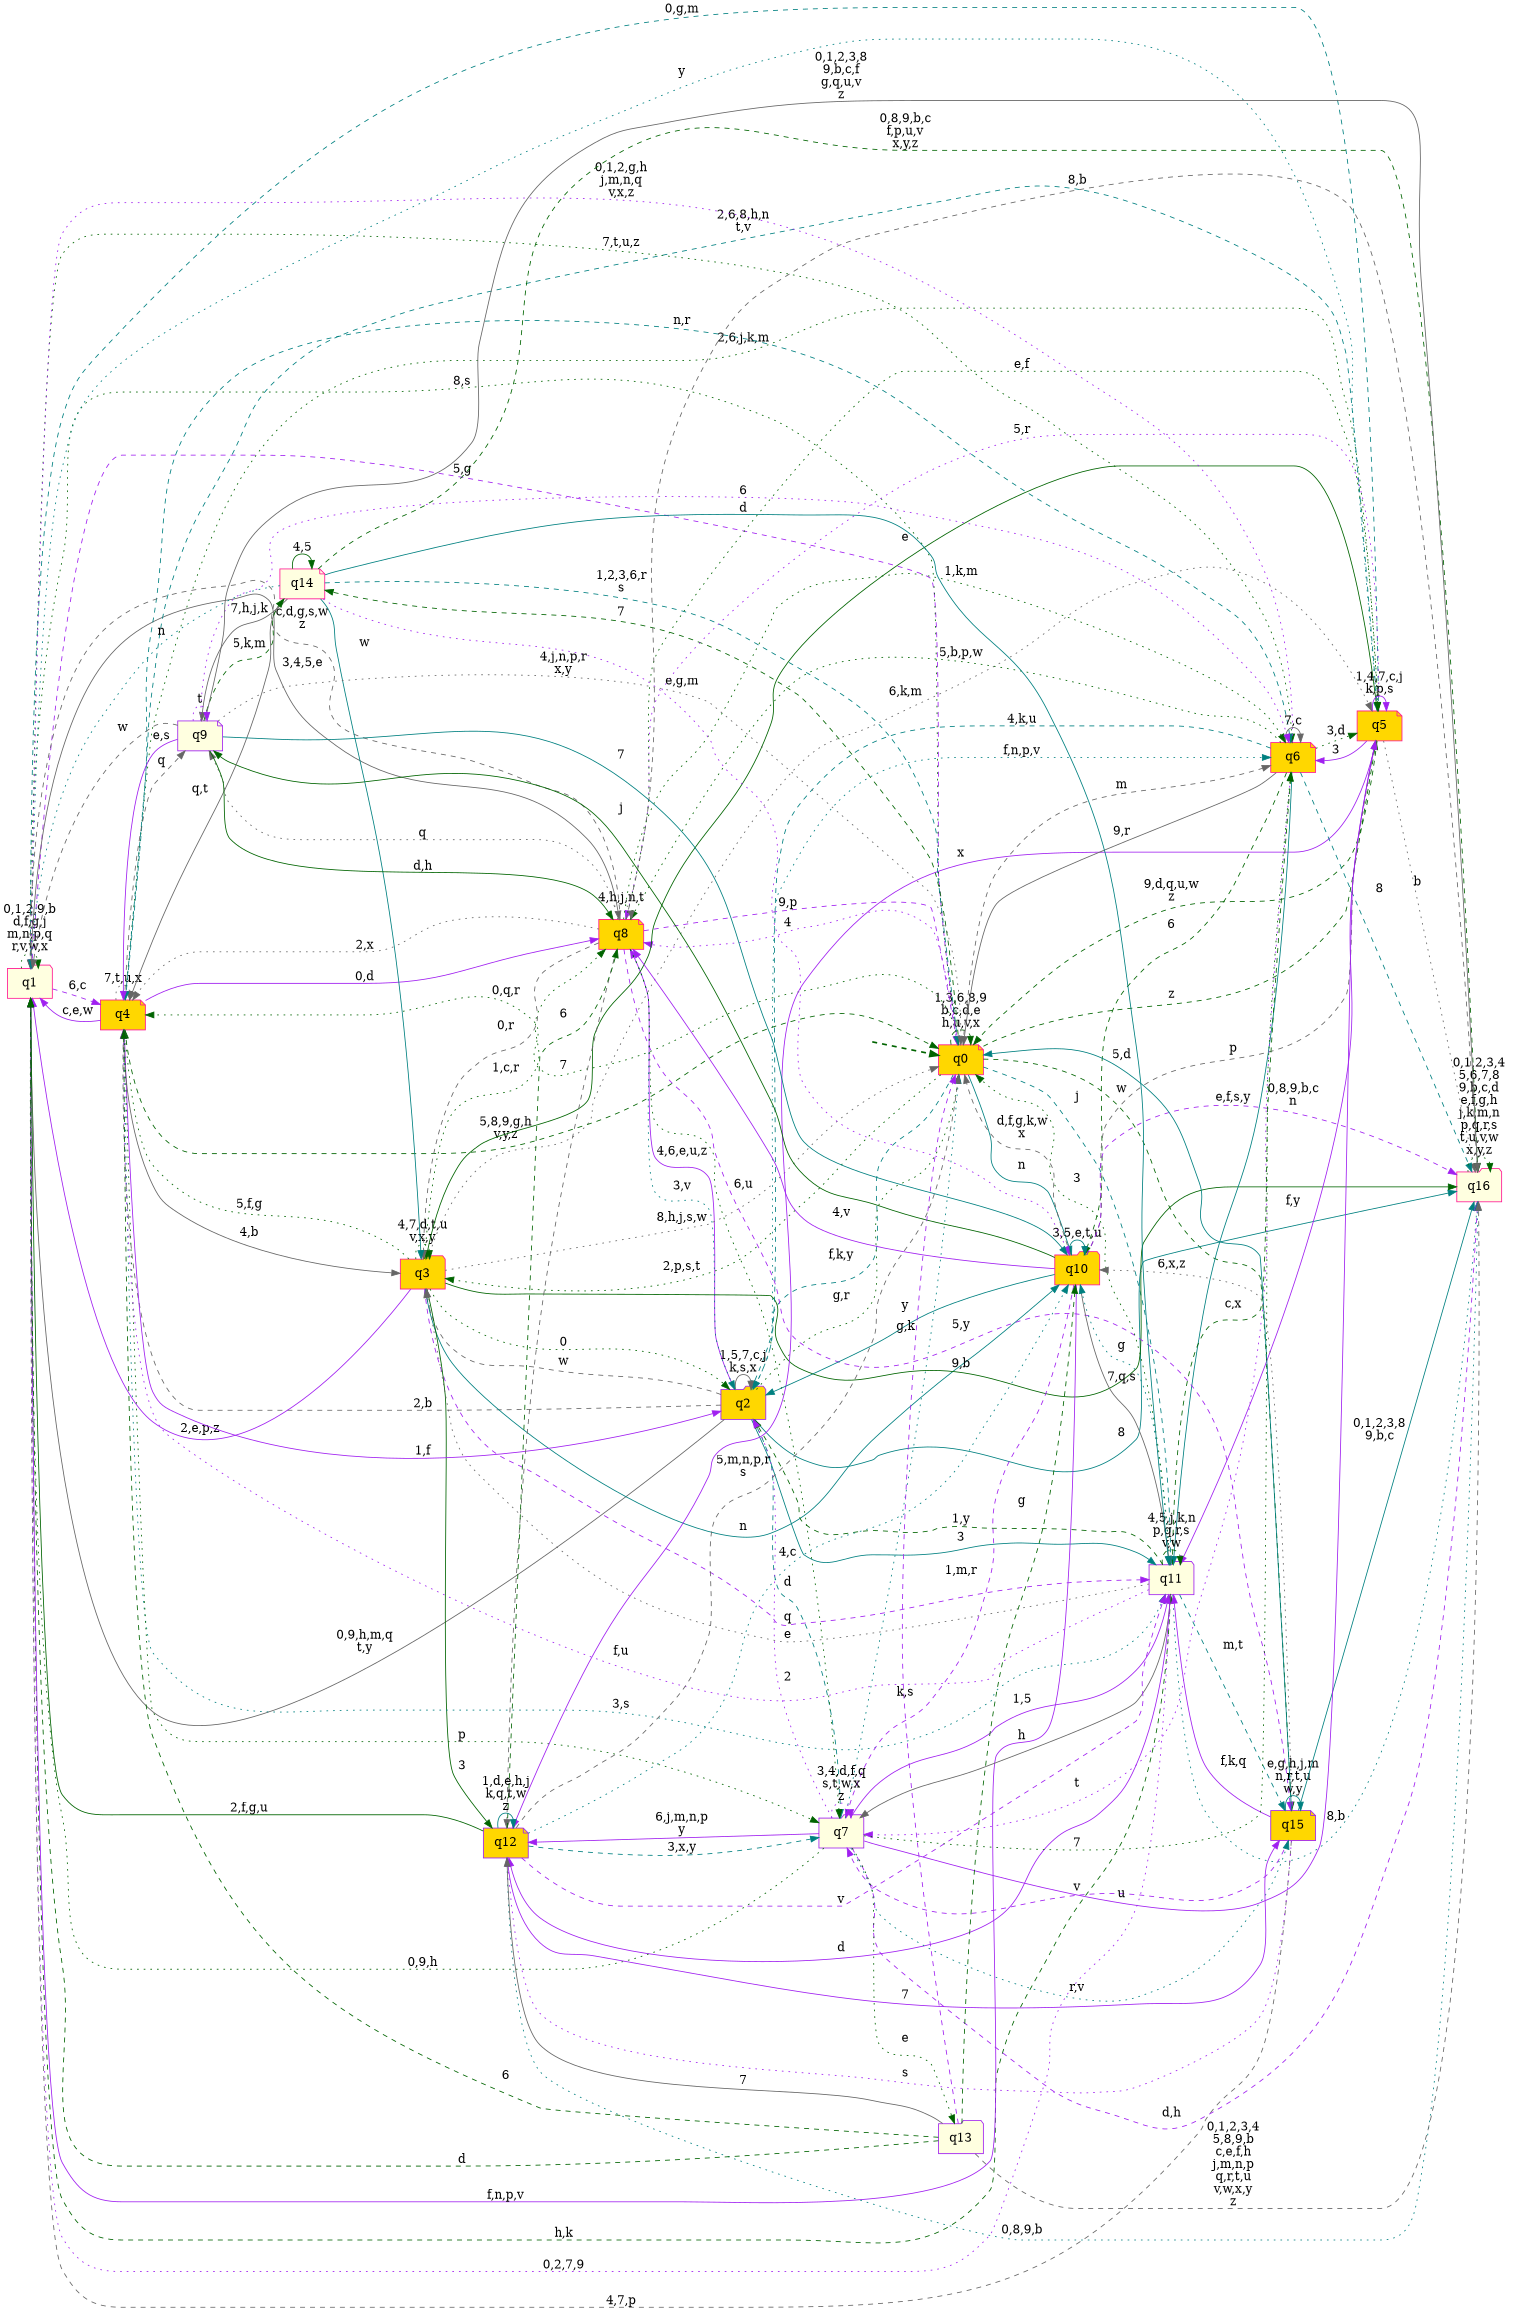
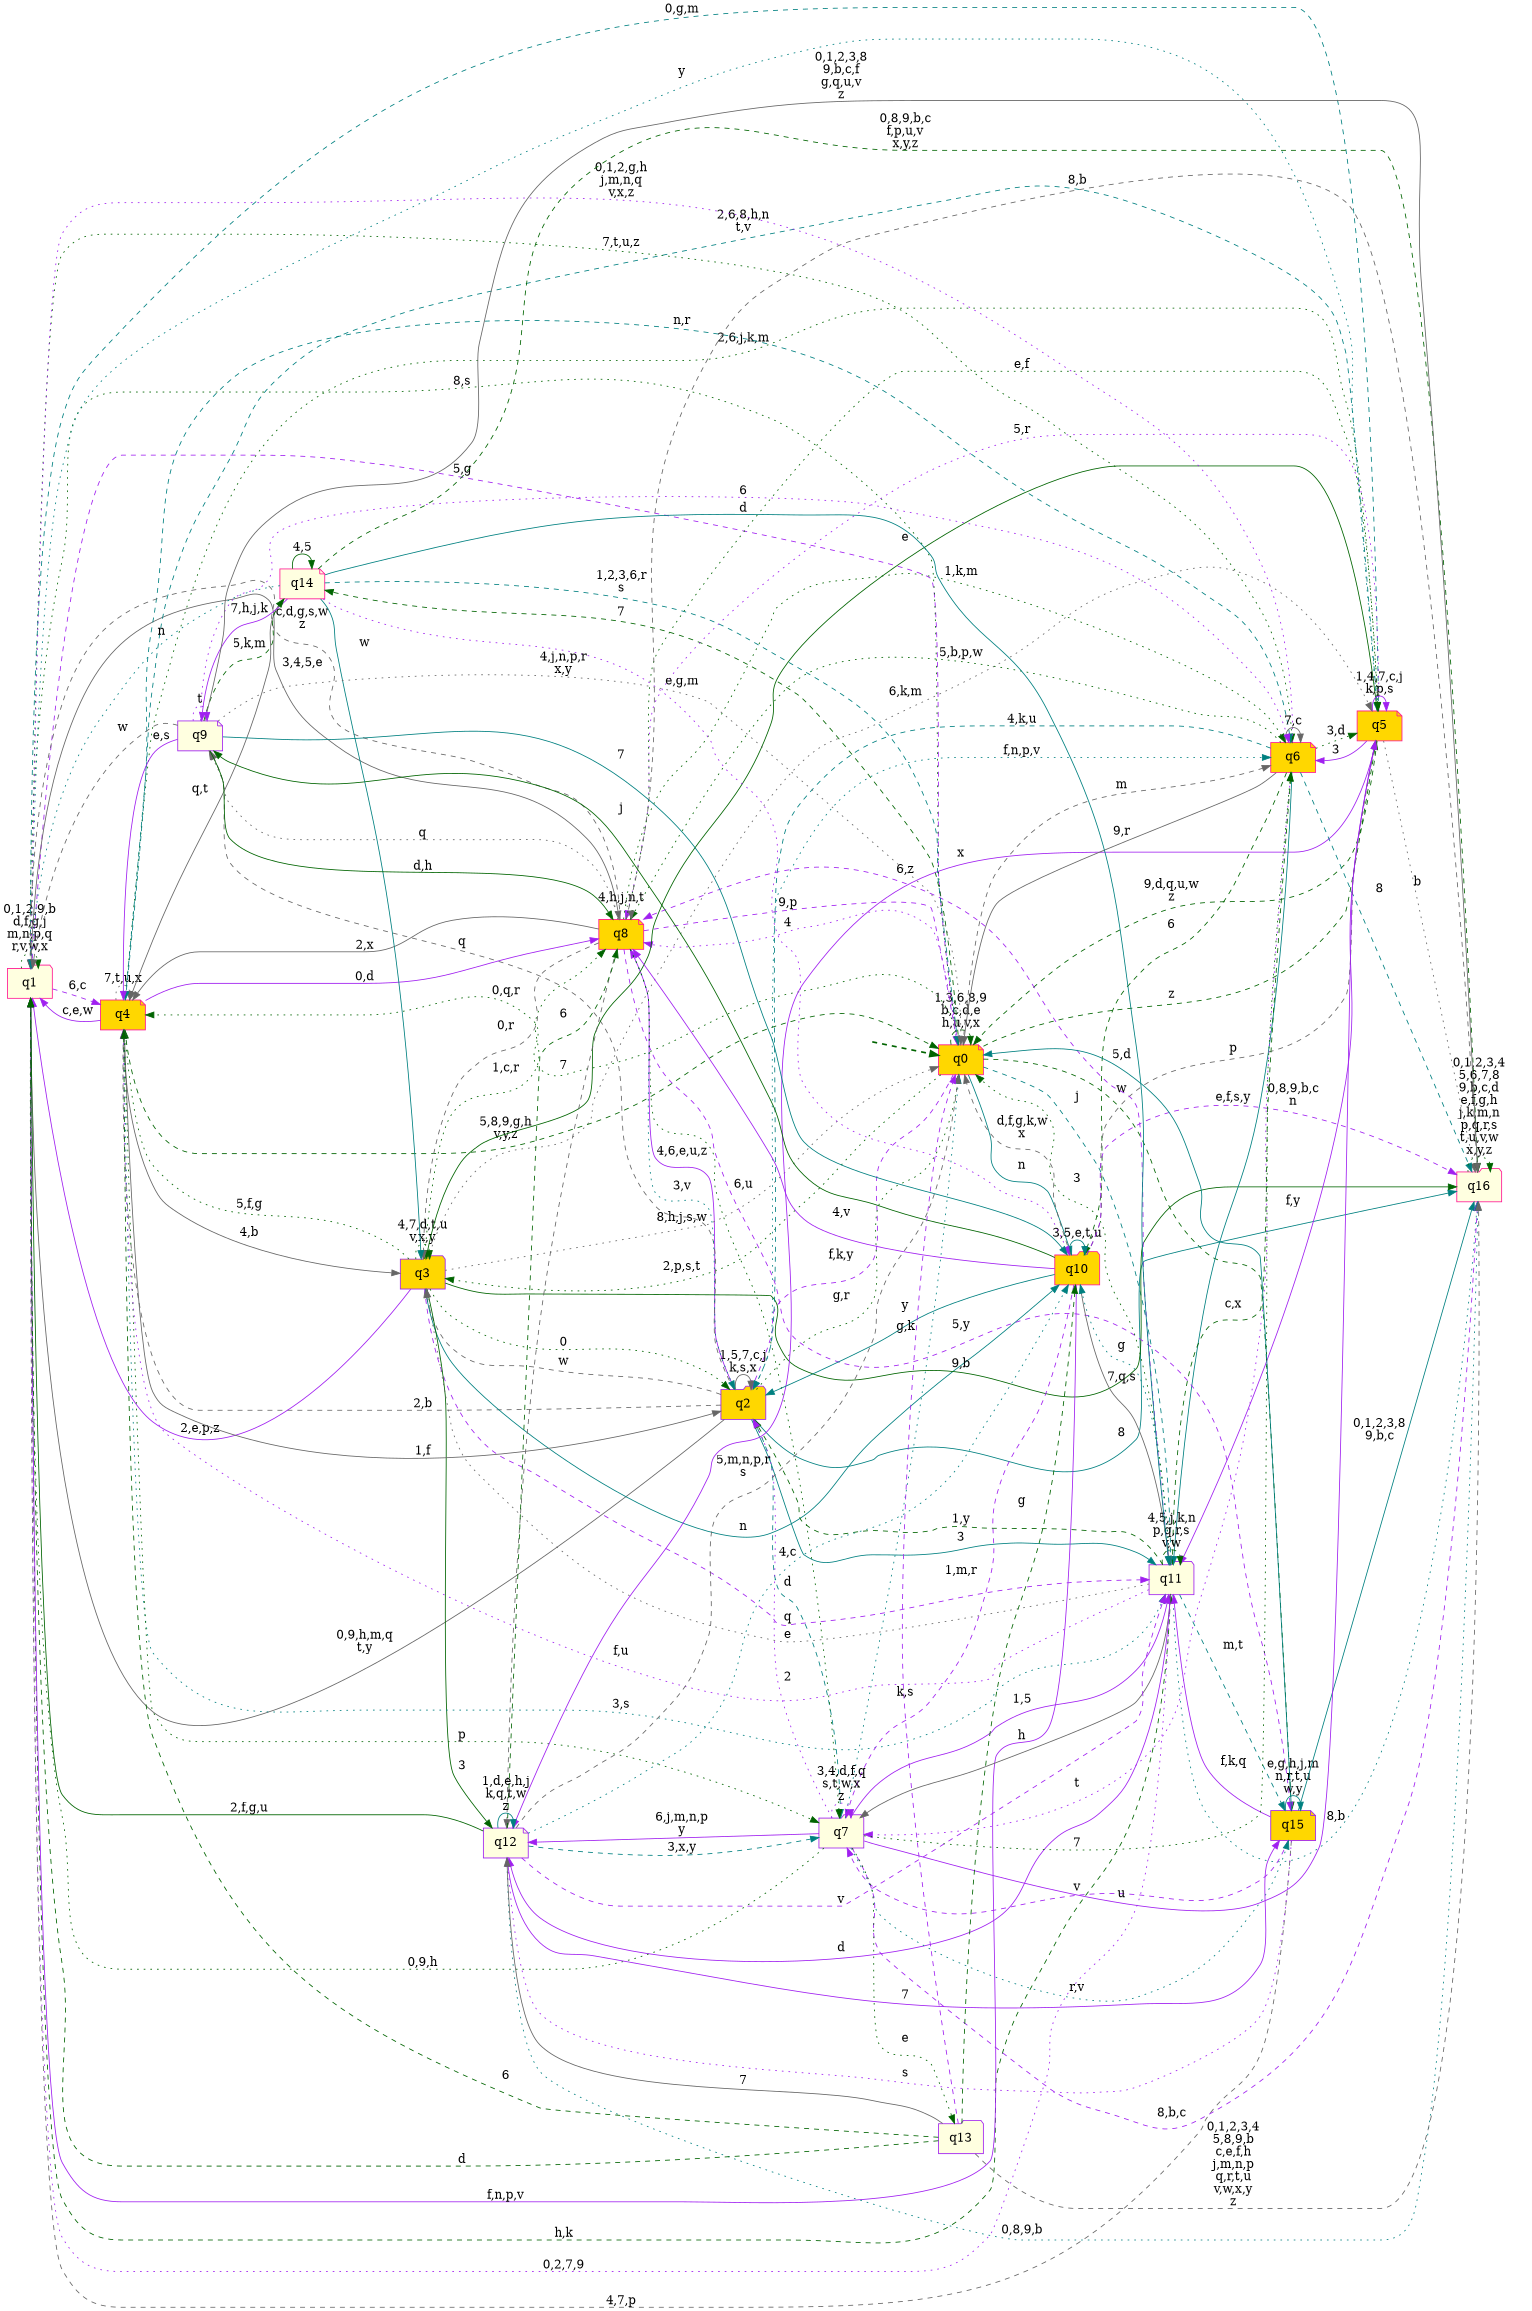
edge "q14" -> "q9": color gray40 -> purple
edge "q4" -> "q9": now "q2" -> "q9"
edge "q8" -> "q4": style dotted -> solid
edge "q11" -> "q8": added, label "6,z"
edge "q0" -> "q2": color teal -> purple
node "q3": color deeppink -> purple
edge "q4" -> "q2": color purple -> gray40
edge "q15" -> "q10": removed, label "6,x,z"
node "q12": fillcolor gold -> lightyellow
edge "q7" -> "q16": label "d,h" -> "8,b,c"
